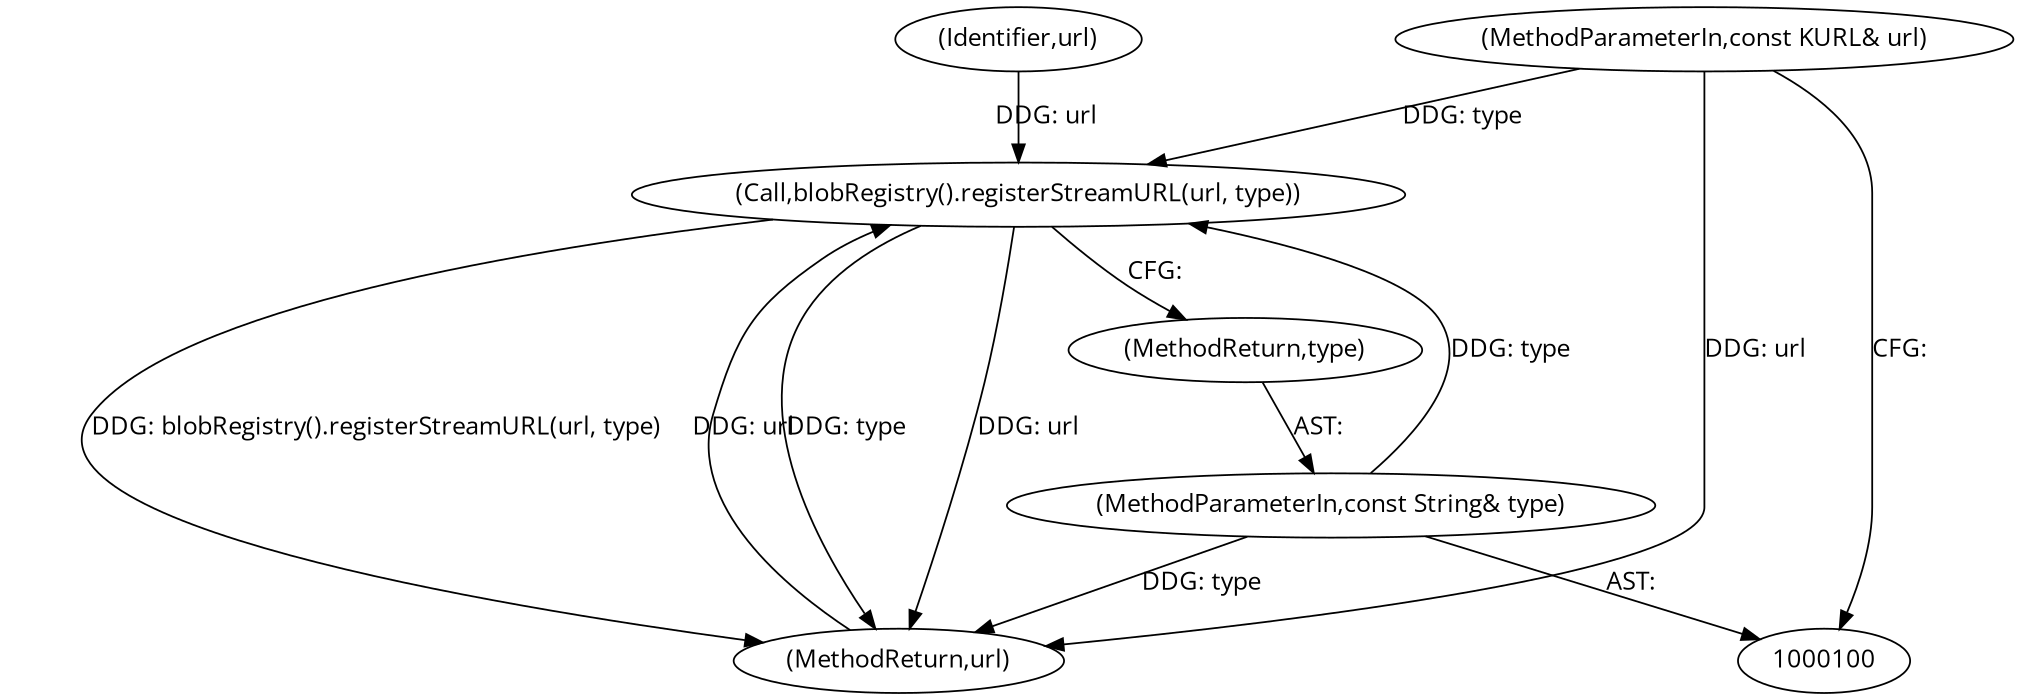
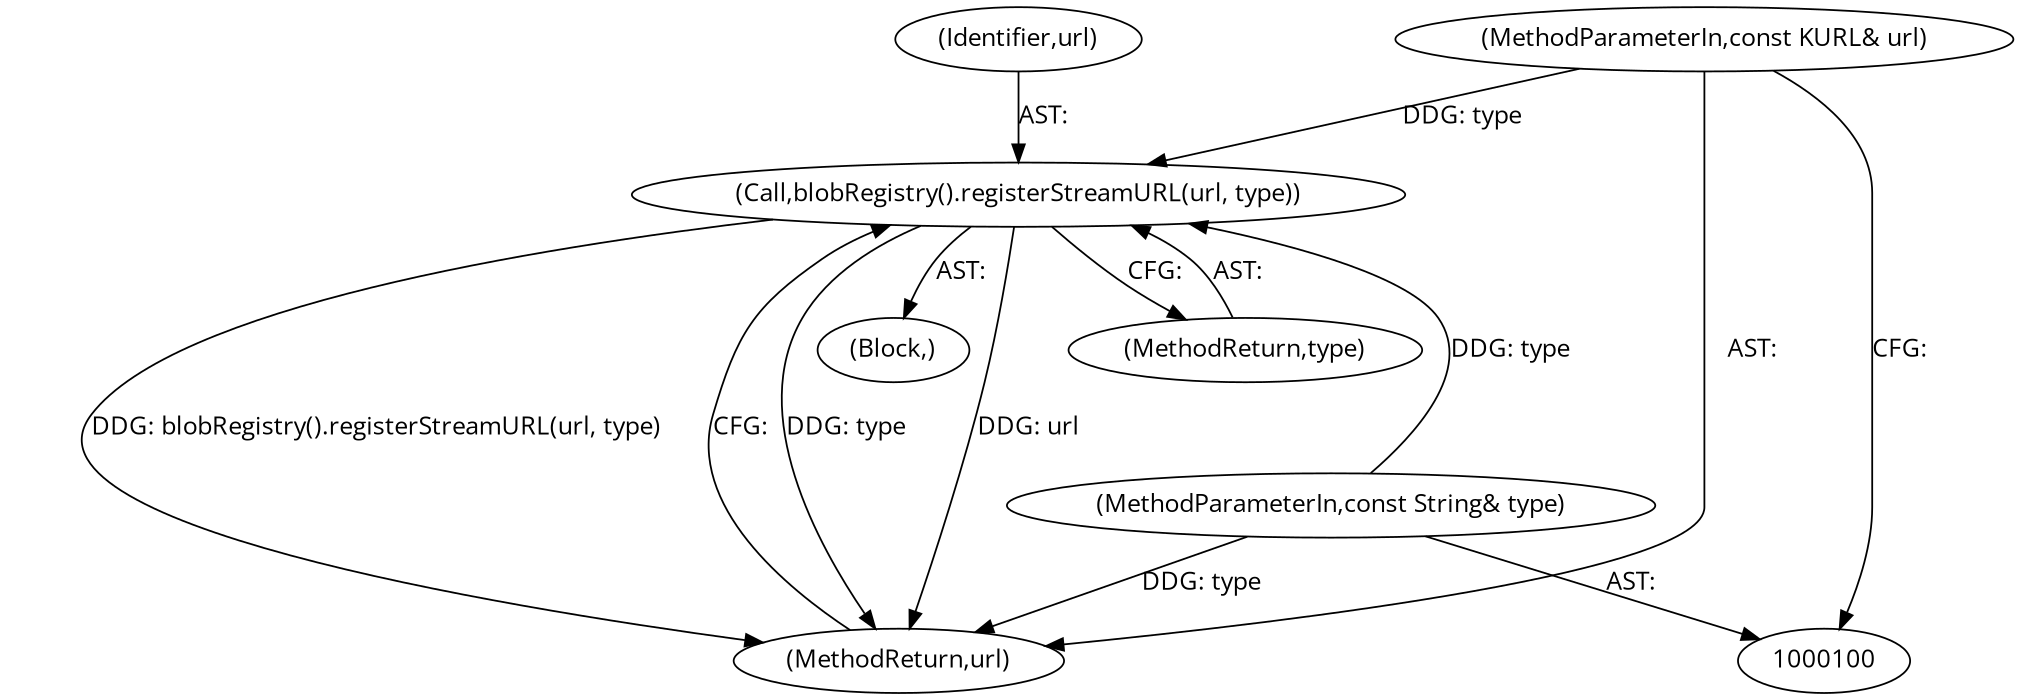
edge "(Identifier,url)" -> "(Call,blobRegistry().registerStreamURL(url, type))": label "DDG: url" -> "AST: "
node "(Block,)": added
edge "(MethodParameterIn,const KURL& url)" -> "(MethodReturn,url)": label "DDG: url" -> "AST: "
edge "(MethodReturn,type)" -> "(MethodParameterIn,const String& type)": now "(MethodReturn,type)" -> "(Call,blobRegistry().registerStreamURL(url, type))"
edge "(MethodReturn,url)" -> "(Call,blobRegistry().registerStreamURL(url, type))": label "DDG: url" -> "CFG: "
